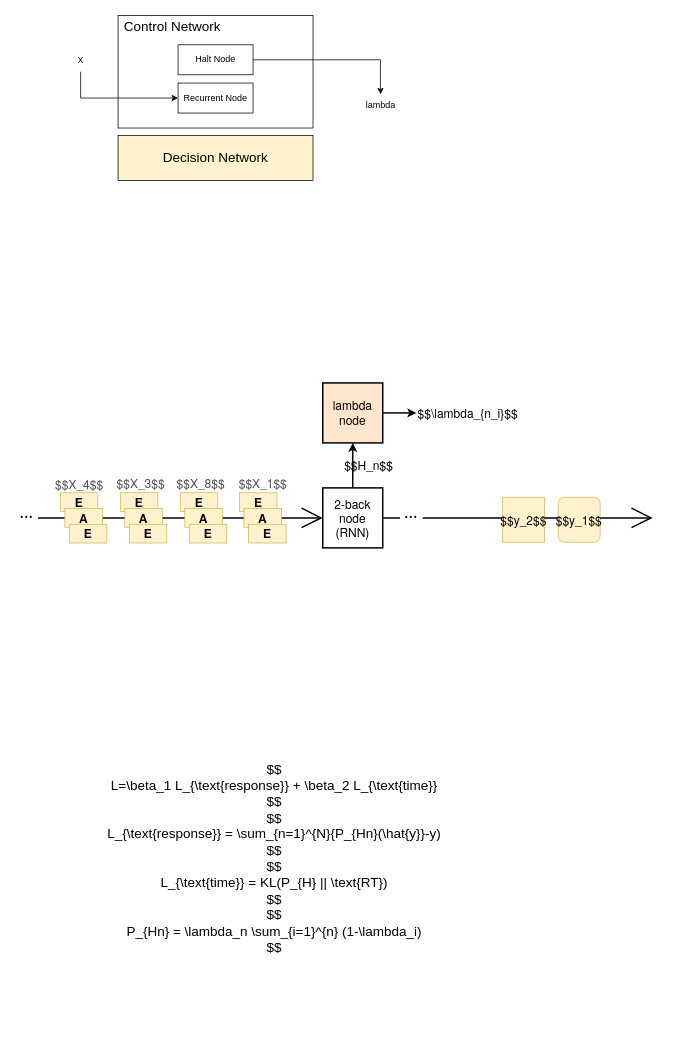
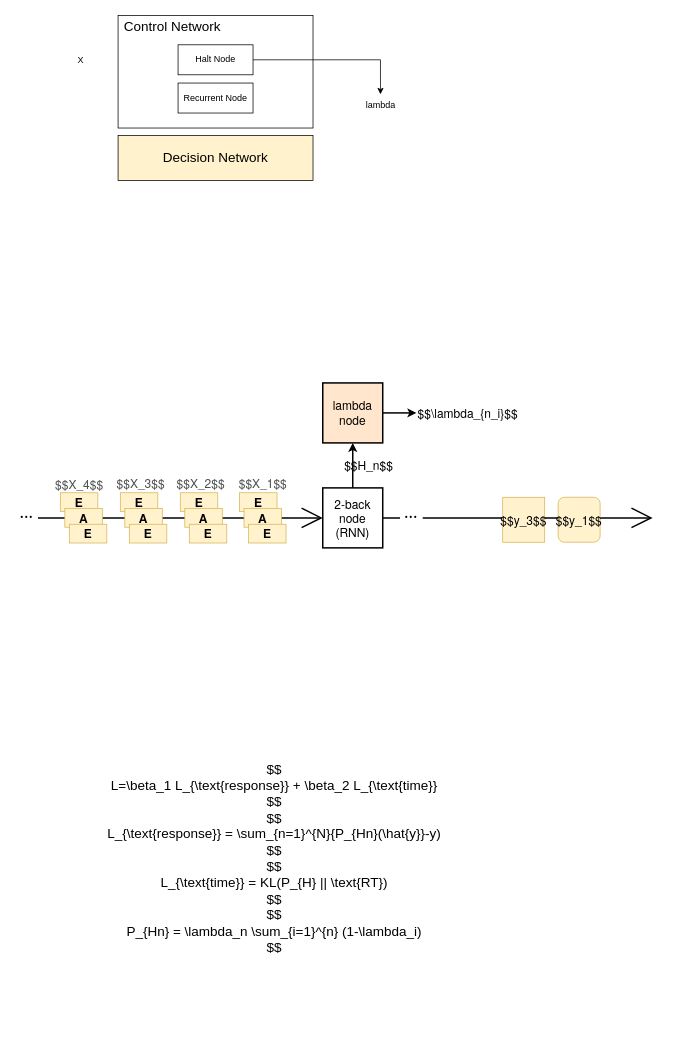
edge "X" -> "Recurrent Node": removed
node "$$X_8$$": label "$$X_8$$" -> "$$X_2$$"
node "$$y_2$$": label "$$y_2$$" -> "$$y_3$$"
